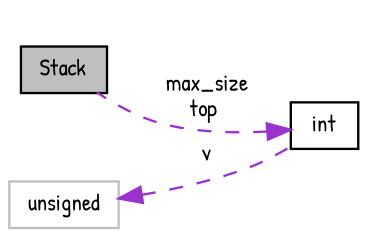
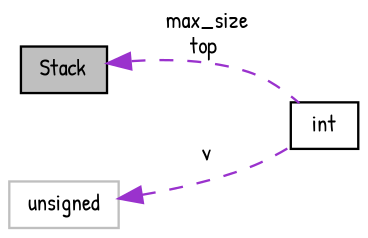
edge "Stack" -> "int": reversed
